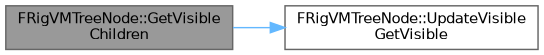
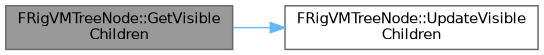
node "FRigVMTreeNode::UpdateVisible GetVisible": label "FRigVMTreeNode::UpdateVisible GetVisible" -> "FRigVMTreeNode::UpdateVisible Children"
